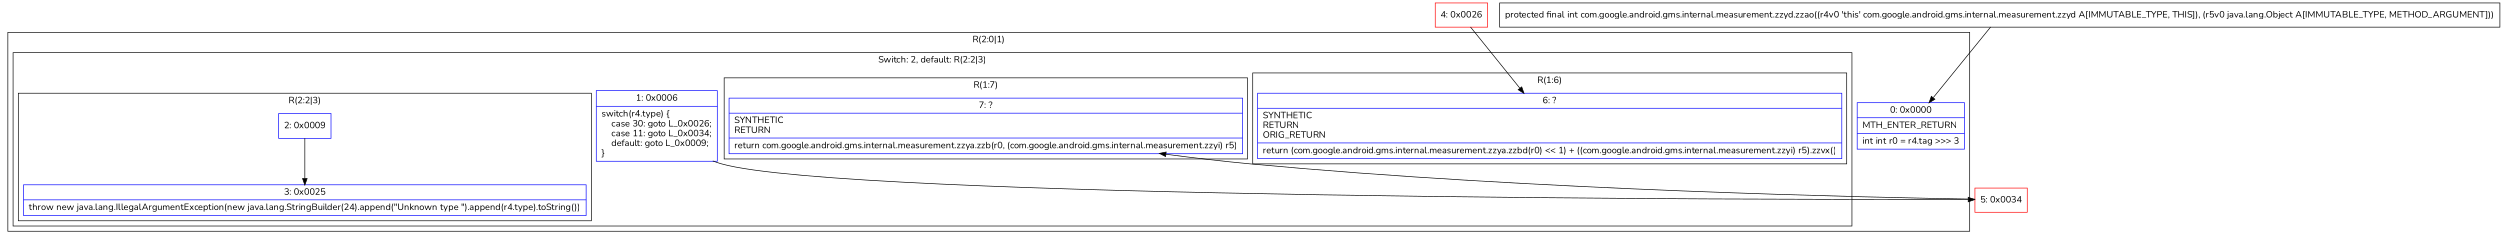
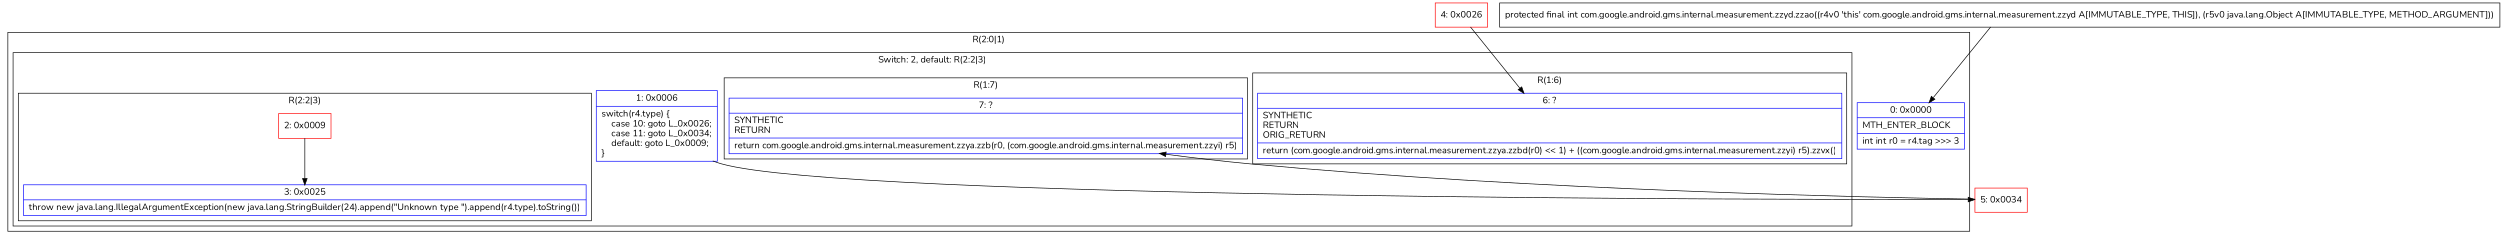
node "1: 0x0006": text "case 30: goto L_0x0026;" -> "case 10: goto L_0x0026;"
node "0: 0x0000": text "MTH_ENTER_RETURN" -> "MTH_ENTER_BLOCK"
node "2: 0x0009": color blue -> red
